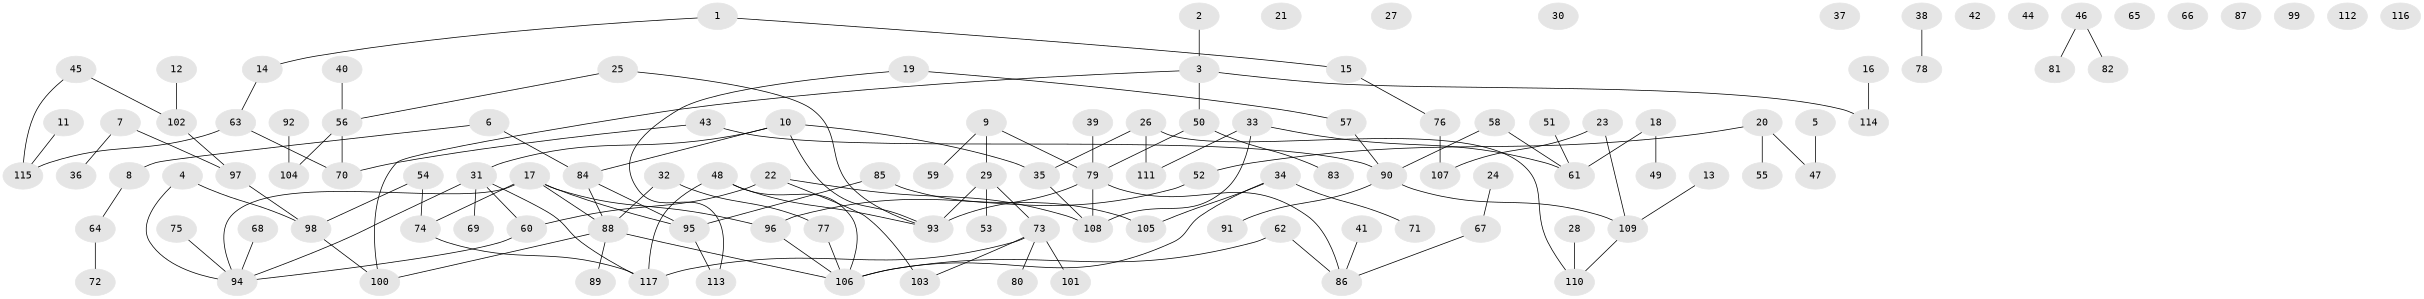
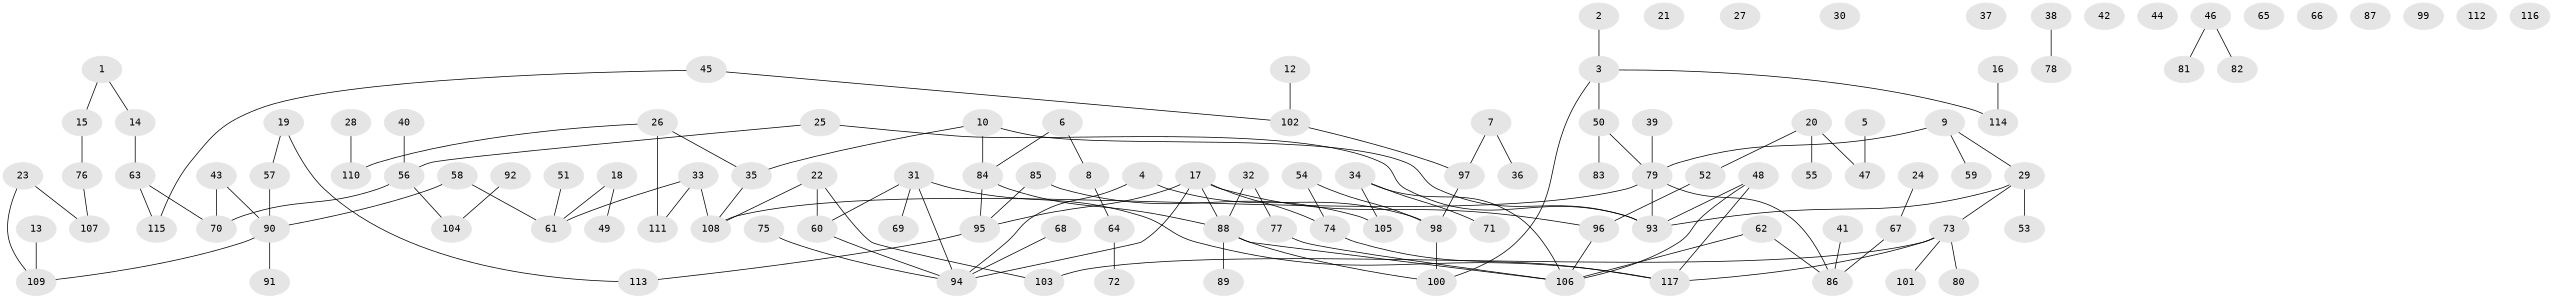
node "11": removed
edge "10" -- "31": removed
edge "109" -- "110": removed
